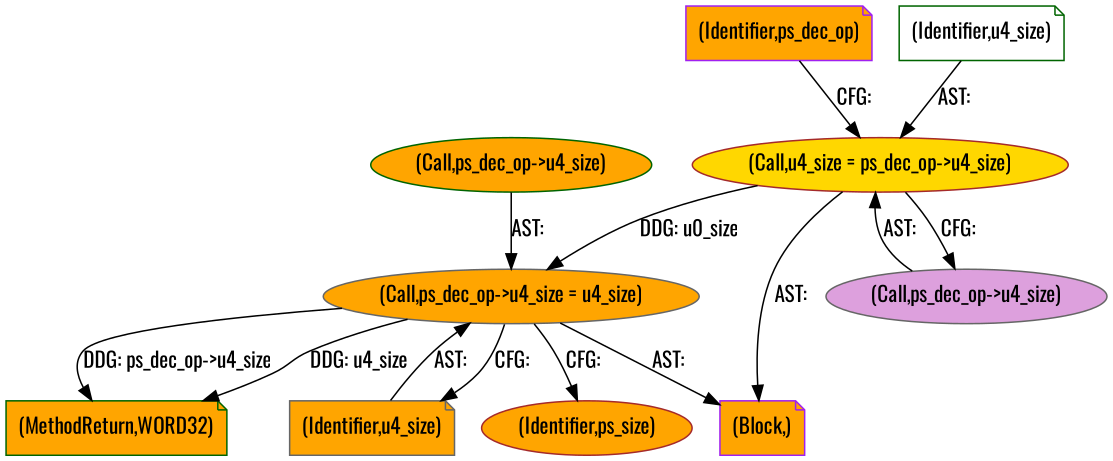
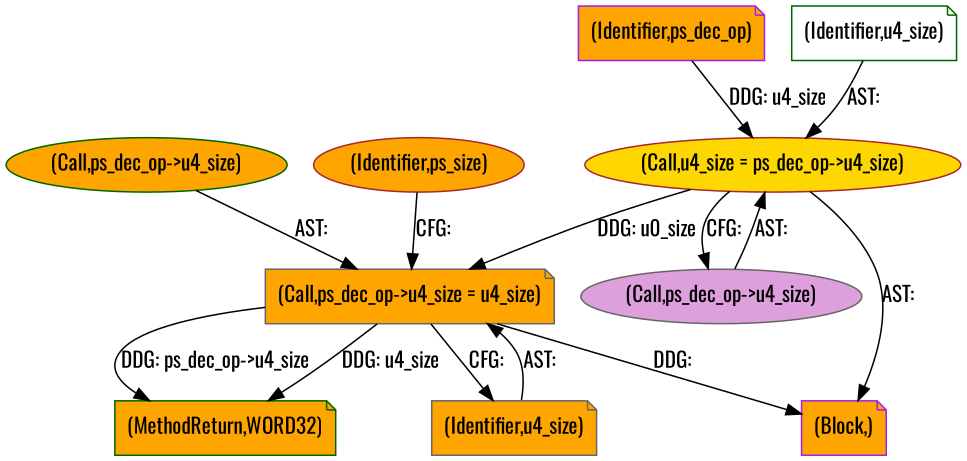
edge "(Identifier,ps_dec_op)" -> "(Call,u4_size = ps_dec_op->u4_size)": label "CFG: " -> "DDG: u4_size"
node "(Call,ps_dec_op->u4_size = u4_size)": shape ellipse -> note
edge "(Call,ps_dec_op->u4_size = u4_size)" -> "(Identifier,ps_size)": reversed
edge "(Call,ps_dec_op->u4_size = u4_size)" -> "(Block,)": label "AST: " -> "DDG: "
